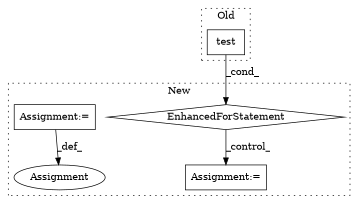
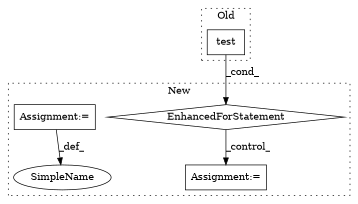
node "Assignment": label "Assignment" -> "SimpleName"
